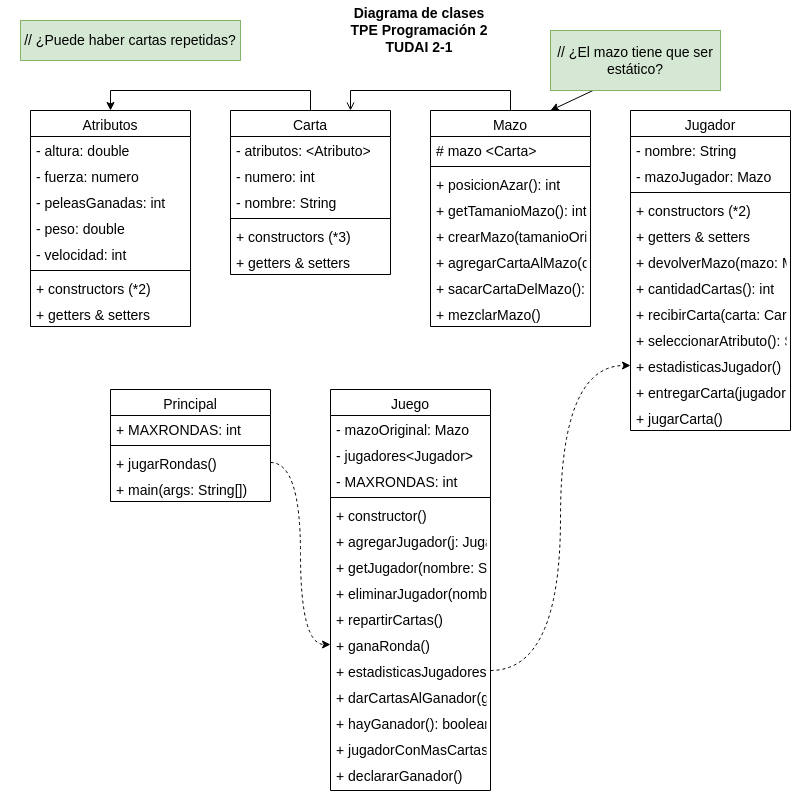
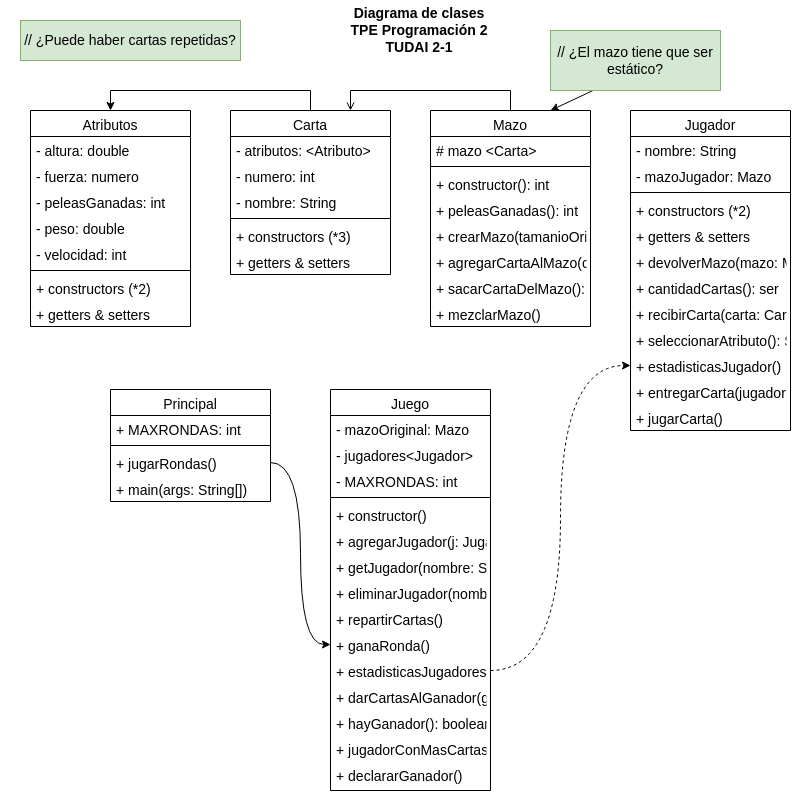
node "+ posicionAzar(): int": label "+ posicionAzar(): int" -> "+ constructor(): int"
node "+ getTamanioMazo(): int": label "+ getTamanioMazo(): int" -> "+ peleasGanadas(): int"
node "+ cantidadCartas(): int": label "+ cantidadCartas(): int" -> "+ cantidadCartas(): ser"
edge "+ jugarRondas()" -> "+ ganaRonda()": style dashed -> solid
